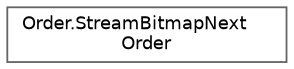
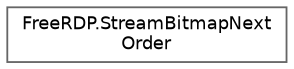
node "Order.StreamBitmapNext Order": label "Order.StreamBitmapNext Order" -> "FreeRDP.StreamBitmapNext Order"
